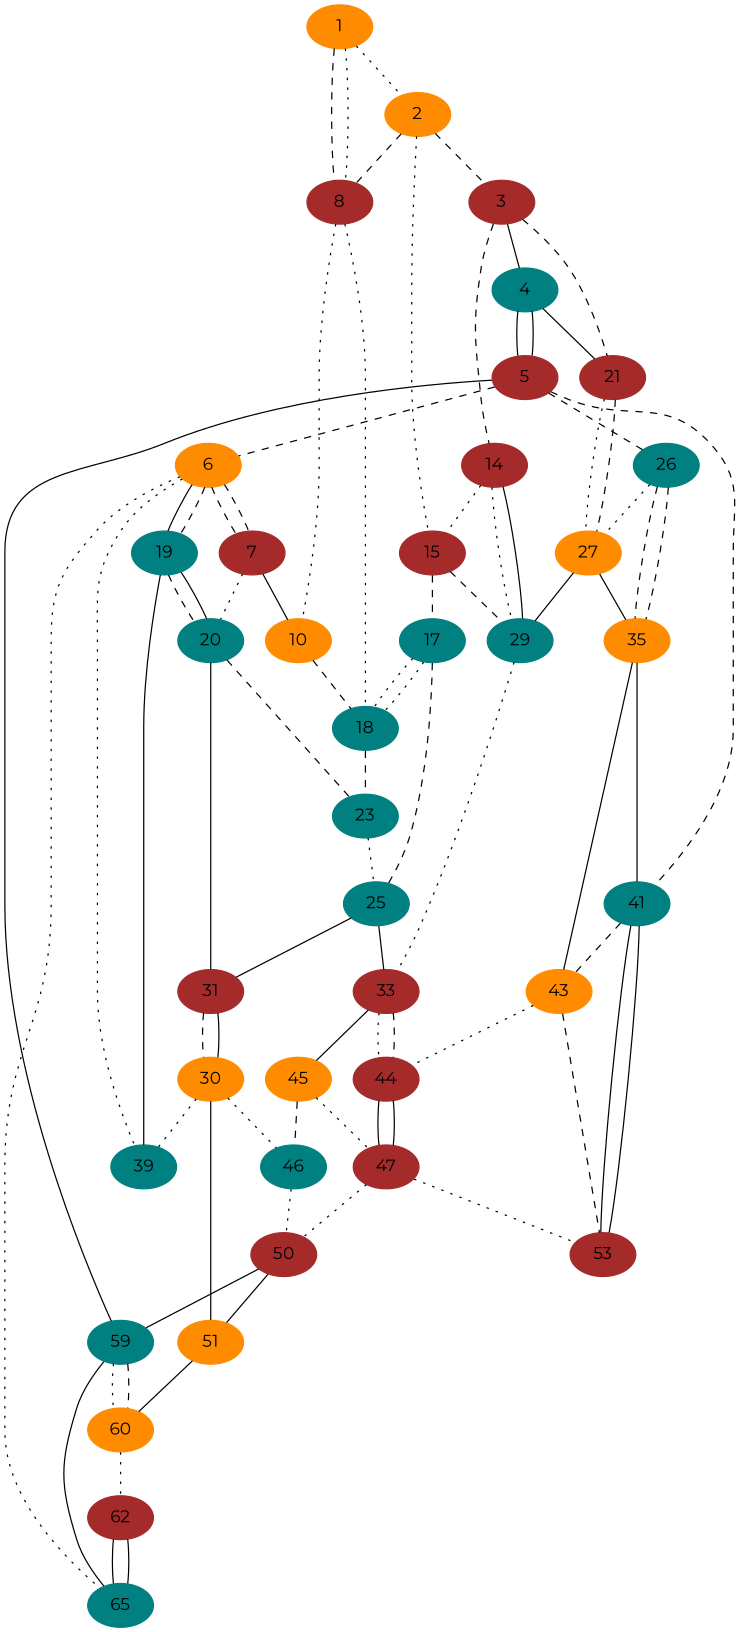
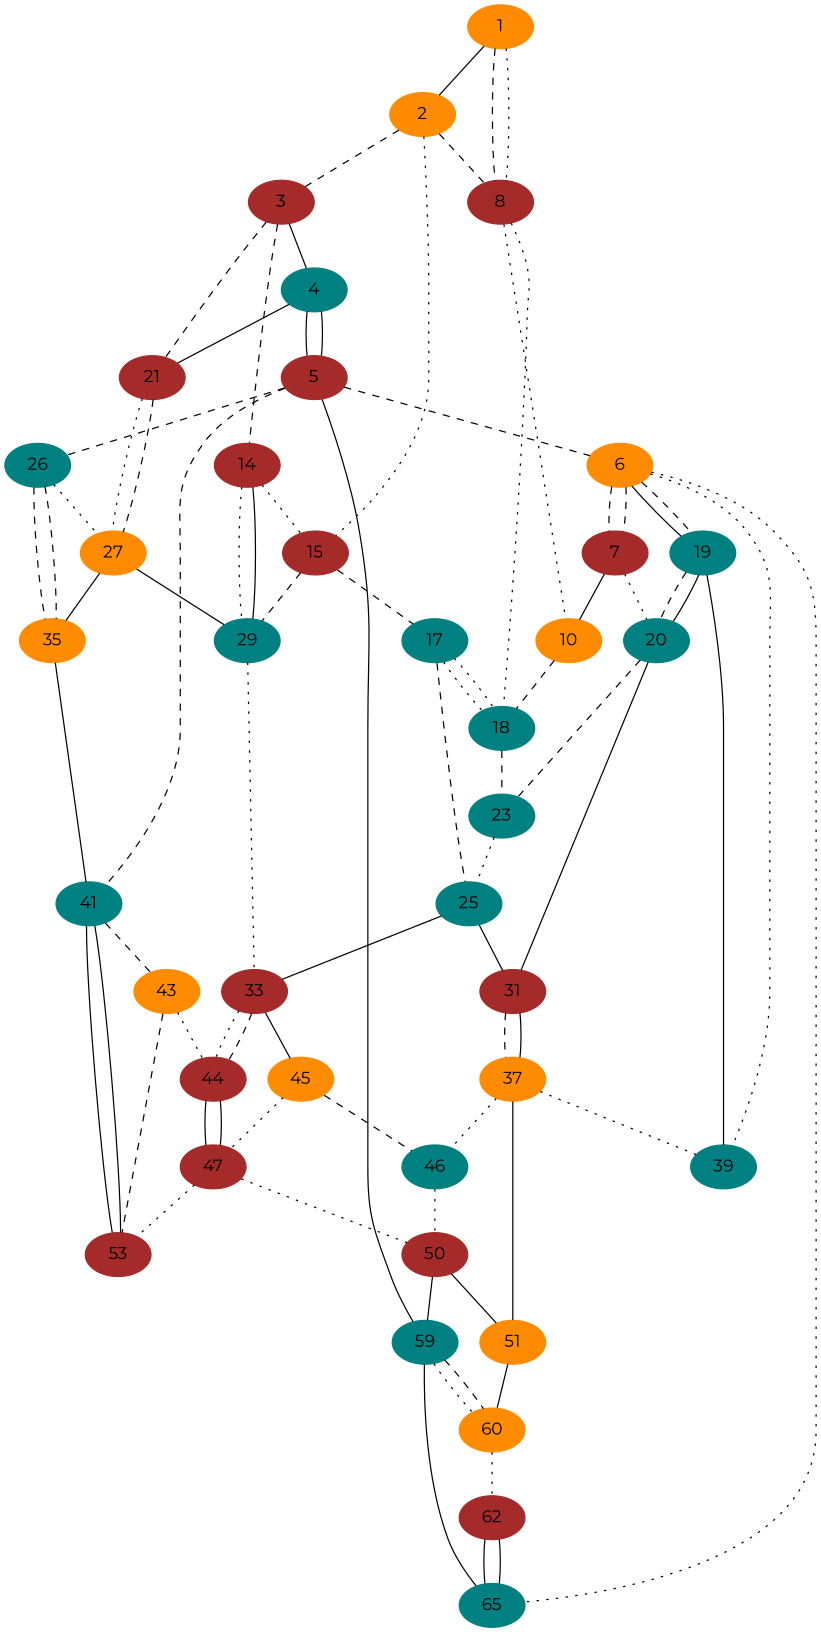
edge "1" -- "2": style dotted -> solid
edge "35" -- "43": removed
node "30": label "30" -> "37"
